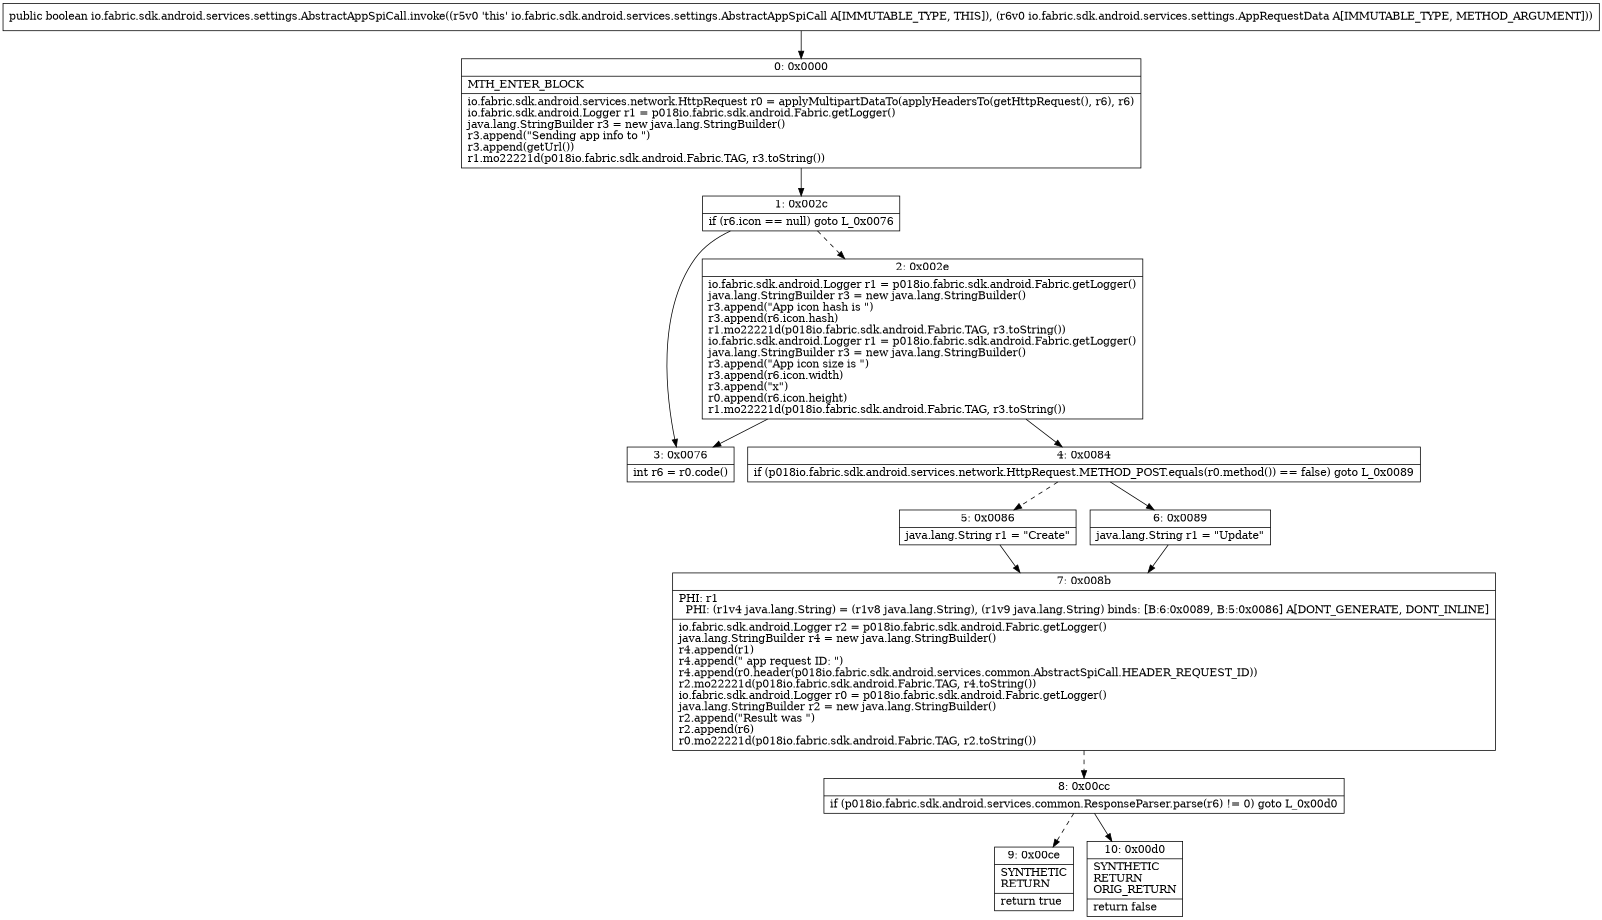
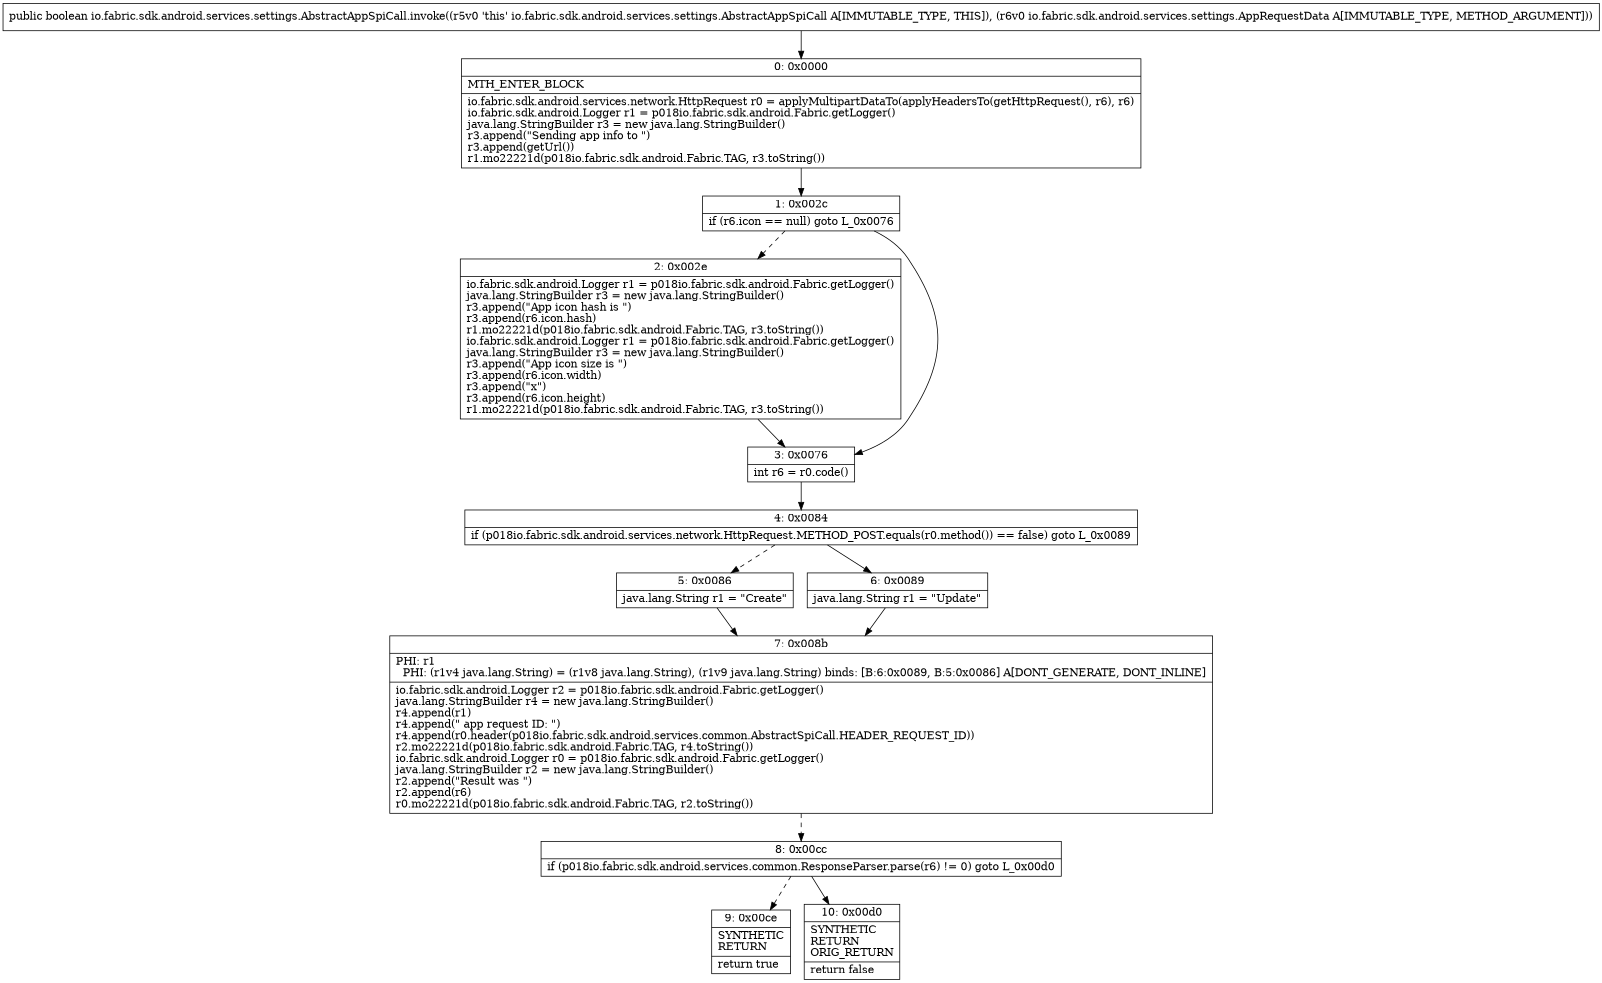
node "2: 0x002e": text "r0.append(r6.icon.height)" -> "r3.append(r6.icon.height)"
edge "2: 0x002e" -> "4: 0x0084": now "3: 0x0076" -> "4: 0x0084"
